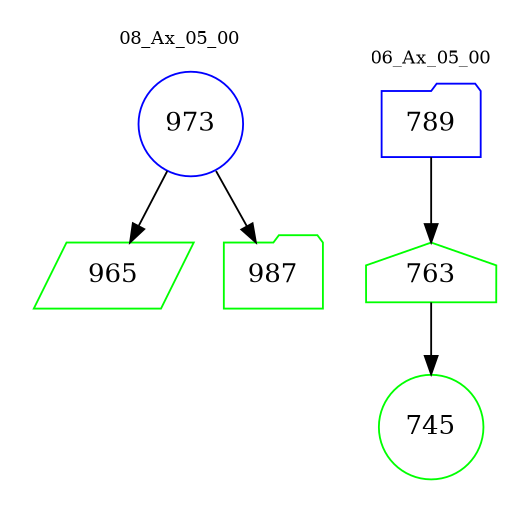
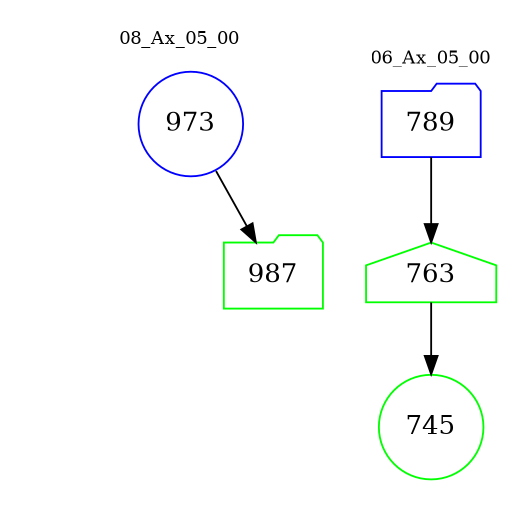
node "965": removed
